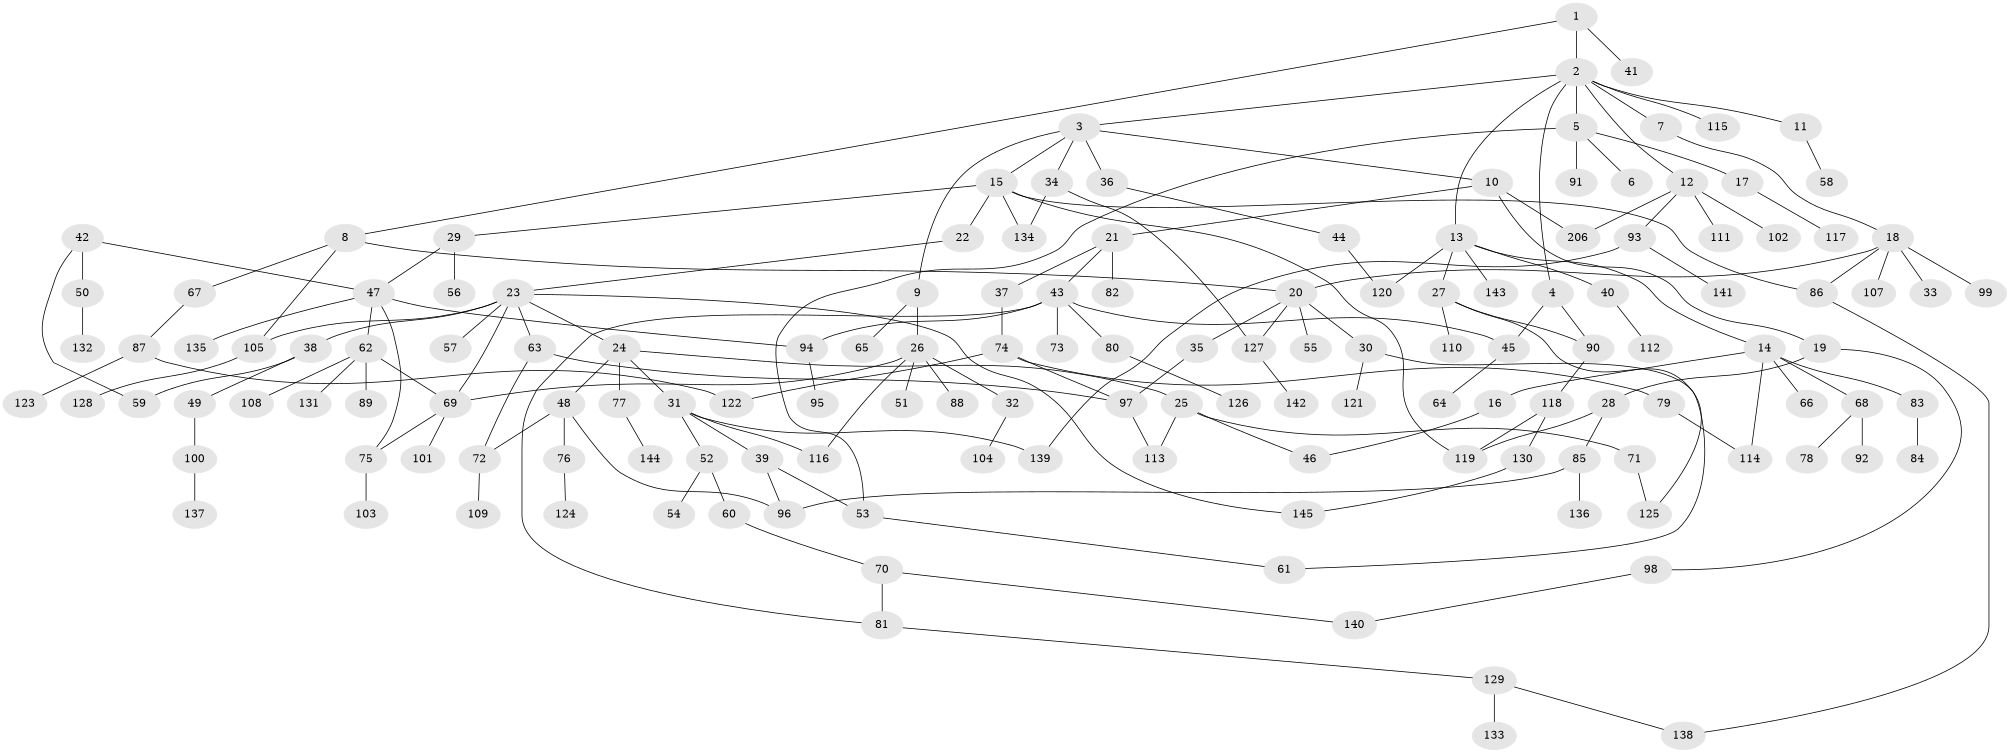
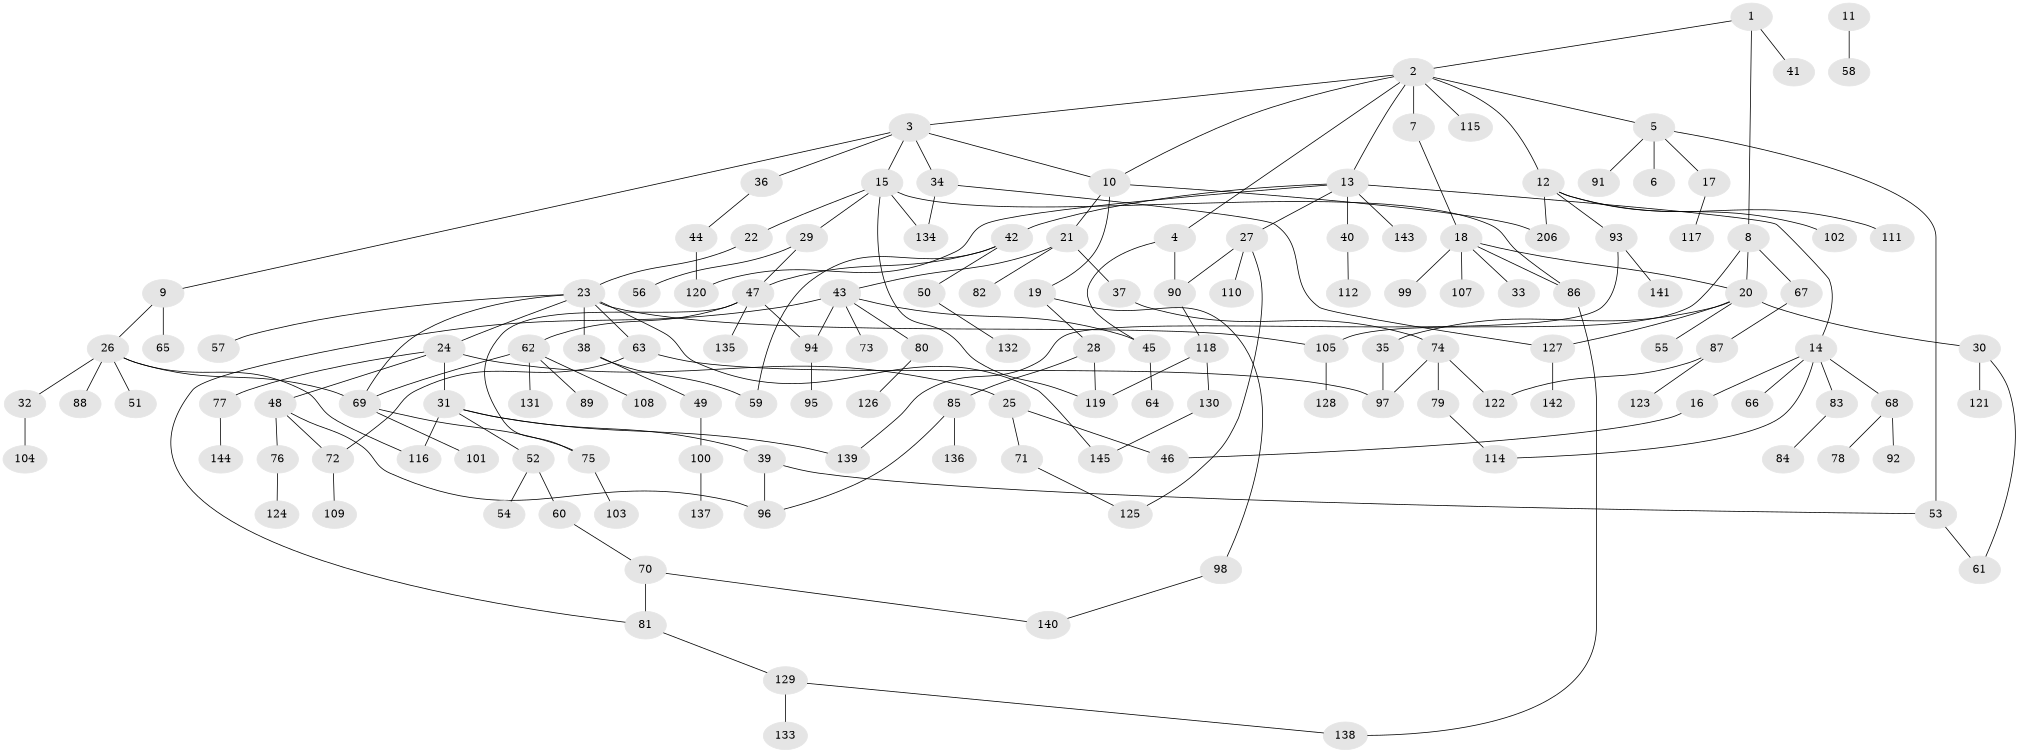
edge "2" -- "11": now "2" -- "10"
edge "13" -- "42": added
node "113": removed
